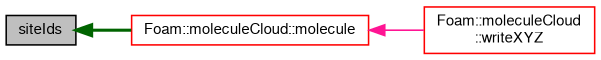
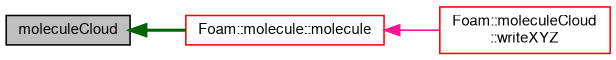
node "siteIds": label "siteIds" -> "moleculeCloud"
node "Foam::moleculeCloud::molecule": label "Foam::moleculeCloud::molecule" -> "Foam::molecule::molecule"
